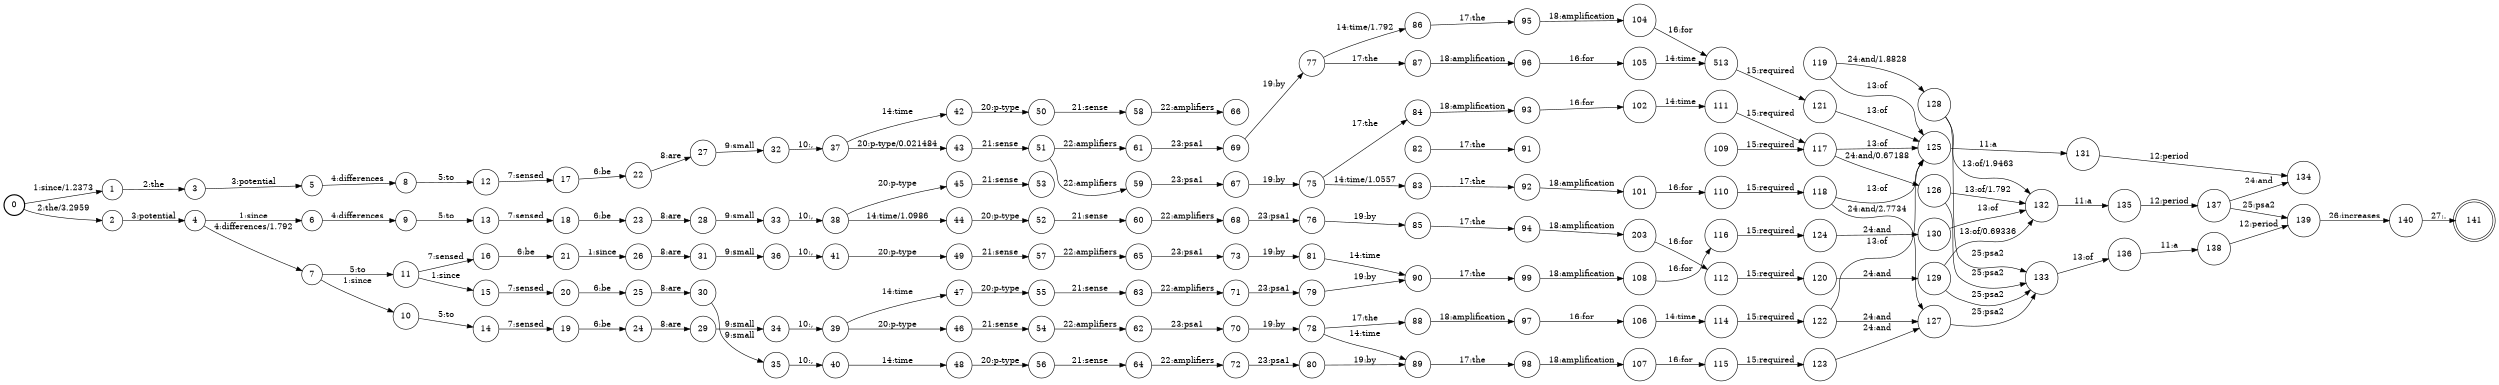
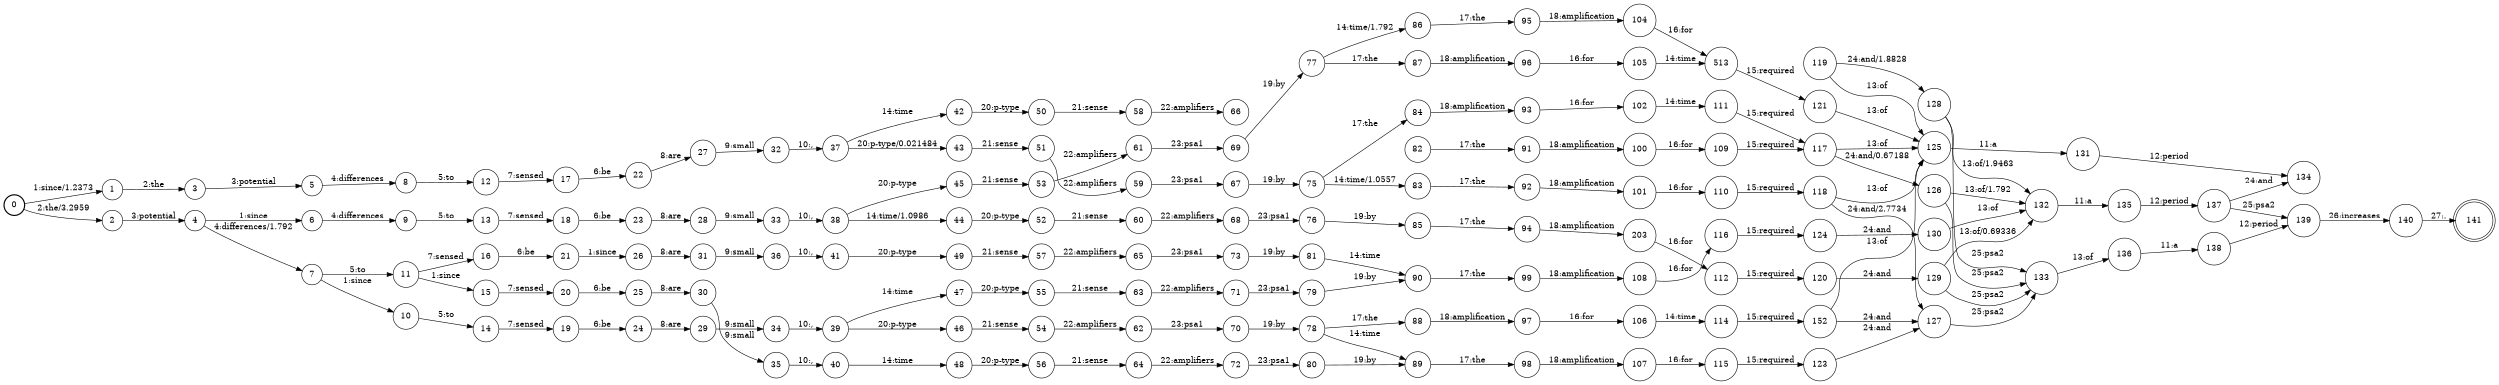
edge "51" -> "61": now "53" -> "61"
node "100": added
node "122": label "122" -> "152"
